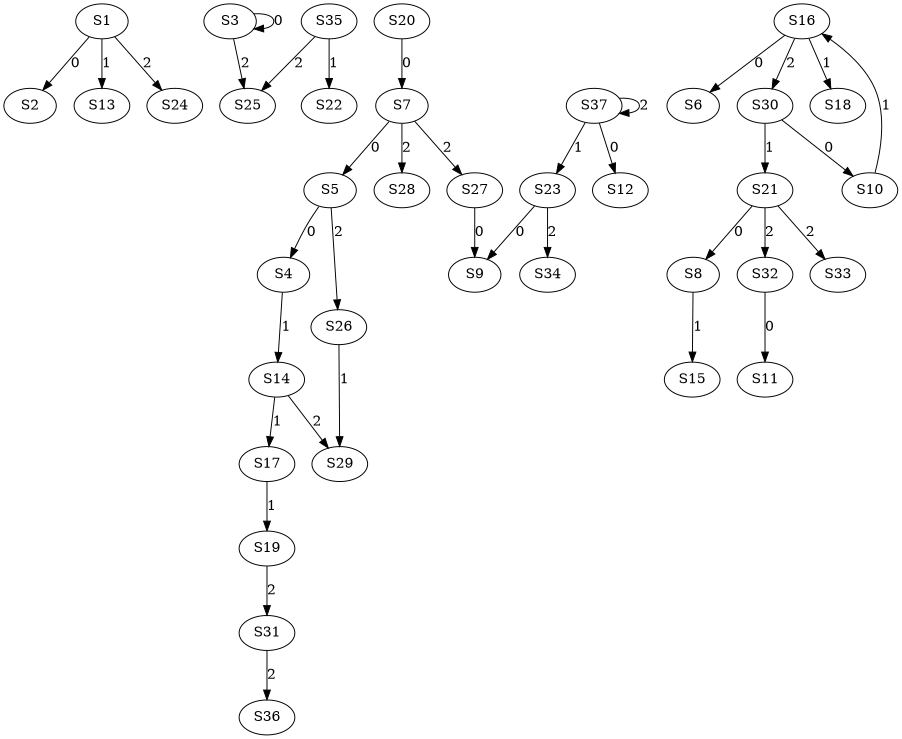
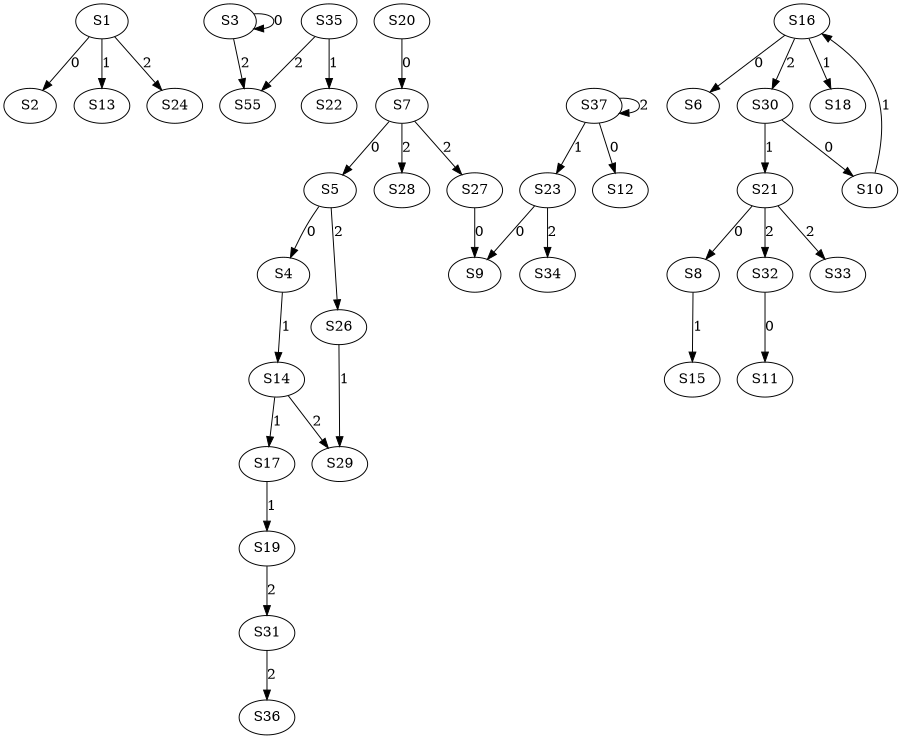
node "S25": label "S25" -> "S55"
